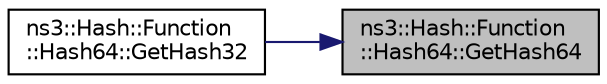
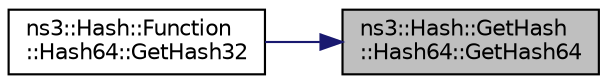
node "ns3::Hash::Function ::Hash64::GetHash64": label "ns3::Hash::Function ::Hash64::GetHash64" -> "ns3::Hash::GetHash ::Hash64::GetHash64"
